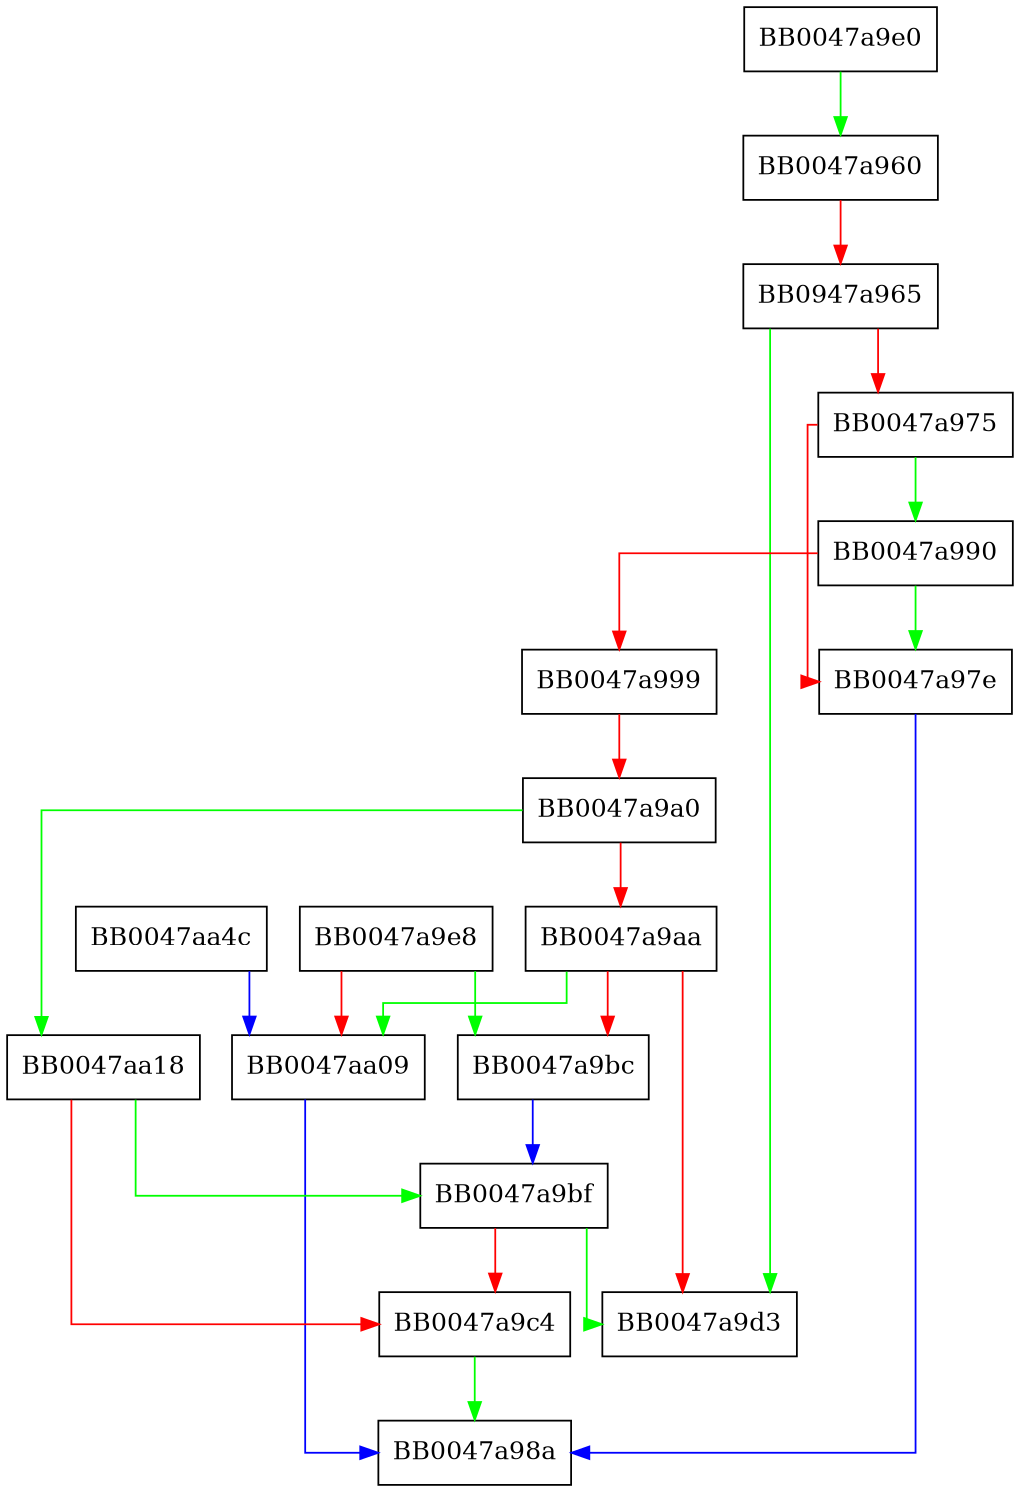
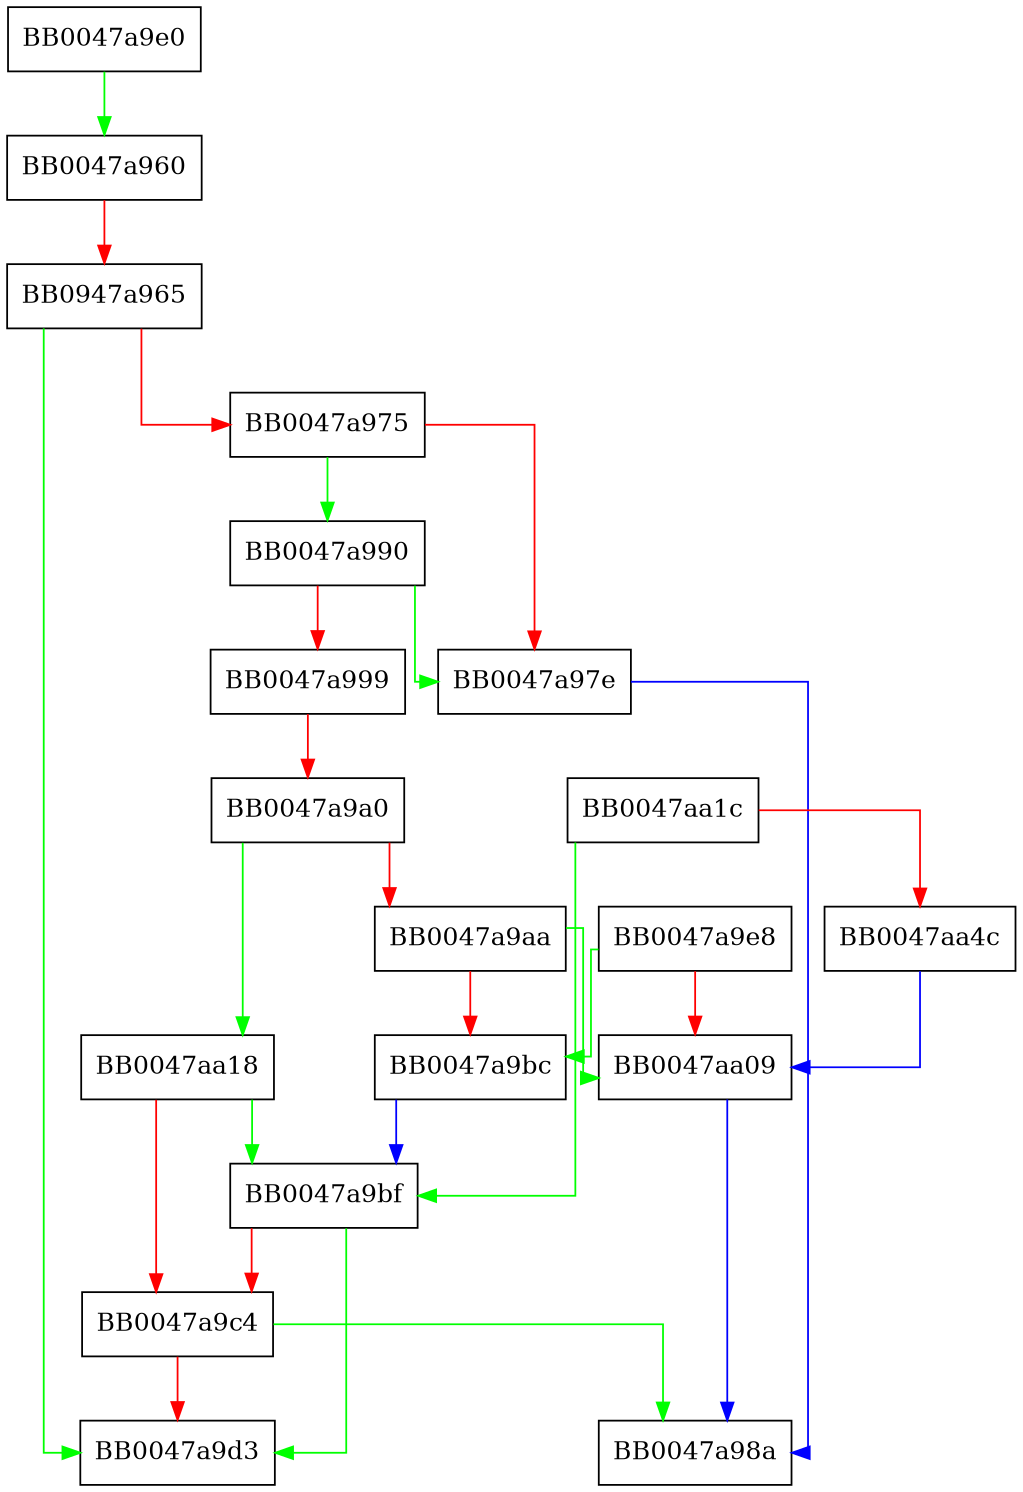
node "BB0047aa1c": added
edge "BB0047a9aa" -> "BB0047a9d3": now "BB0047a9c4" -> "BB0047a9d3"
